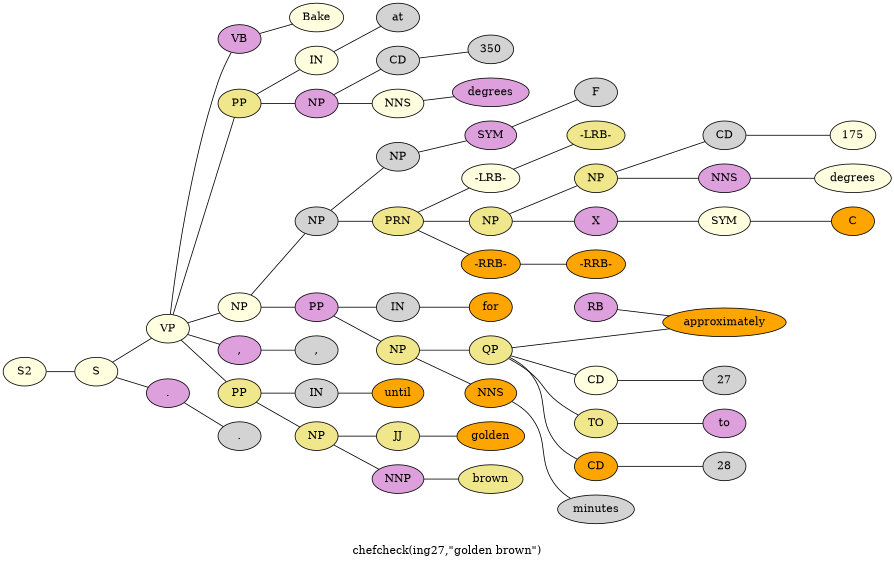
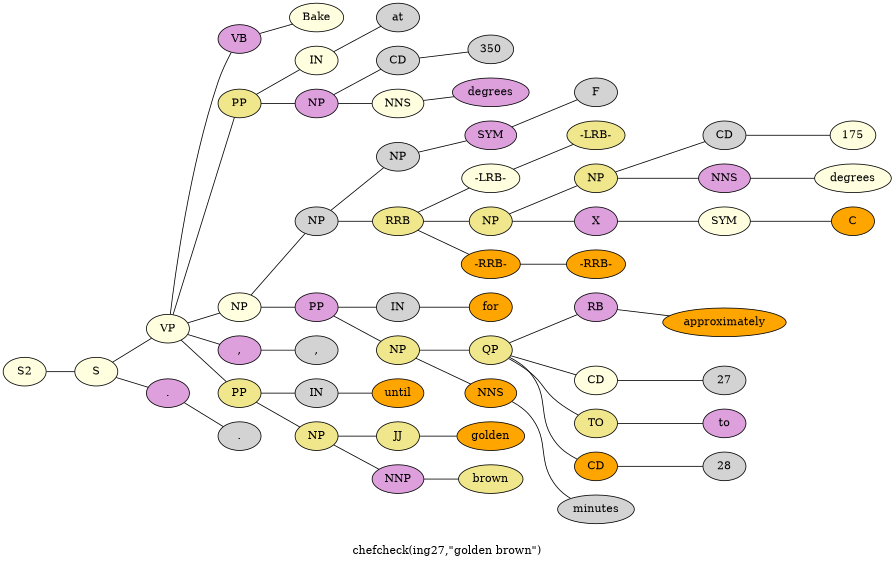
node "PRN": label "PRN" -> "RRB"
edge "approximately" -- "QP": now "RB" -- "QP"
